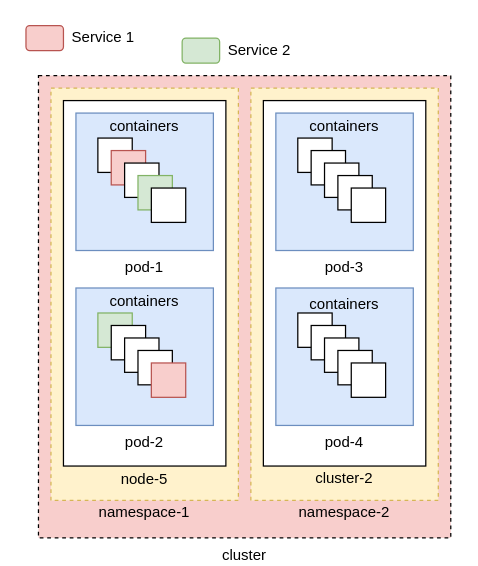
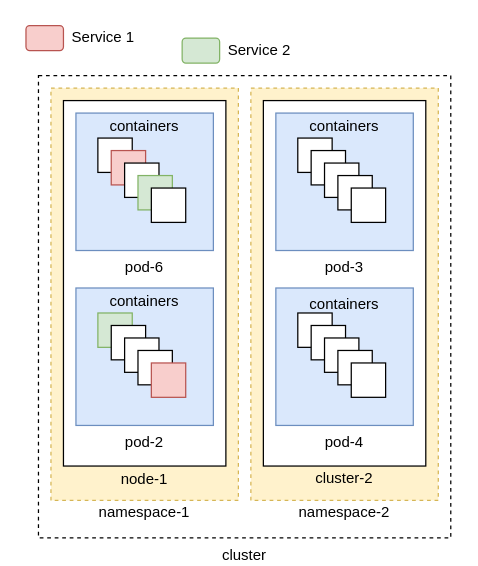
node "pod-1": label "pod-1" -> "pod-6"
node "cluster": fillcolor #f8cecc -> #ffffff
node "node-5": label "node-5" -> "node-1"
